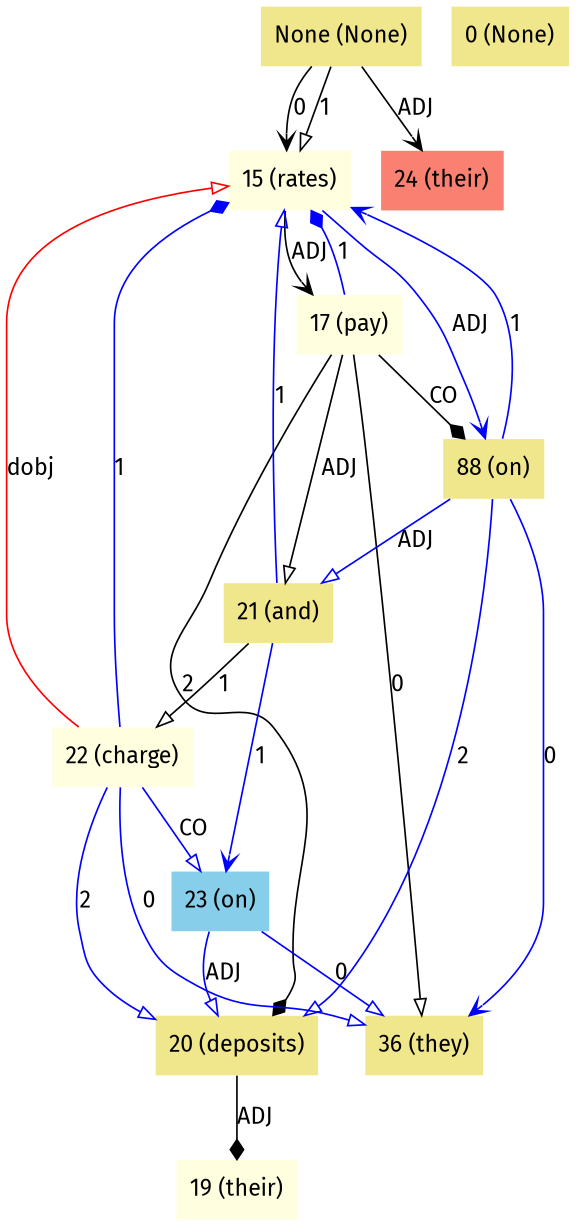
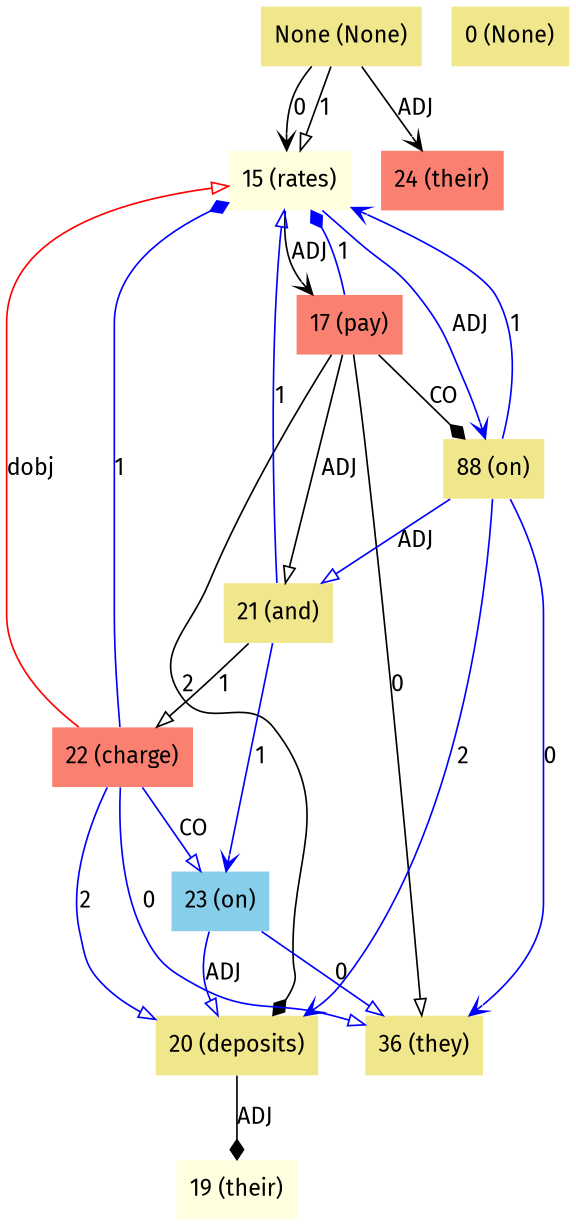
node "17 (pay)": fillcolor lightyellow -> salmon
node "22 (charge)": fillcolor lightyellow -> salmon
edge "88 (on)" -> "20 (deposits)": arrowhead onormal -> vee
